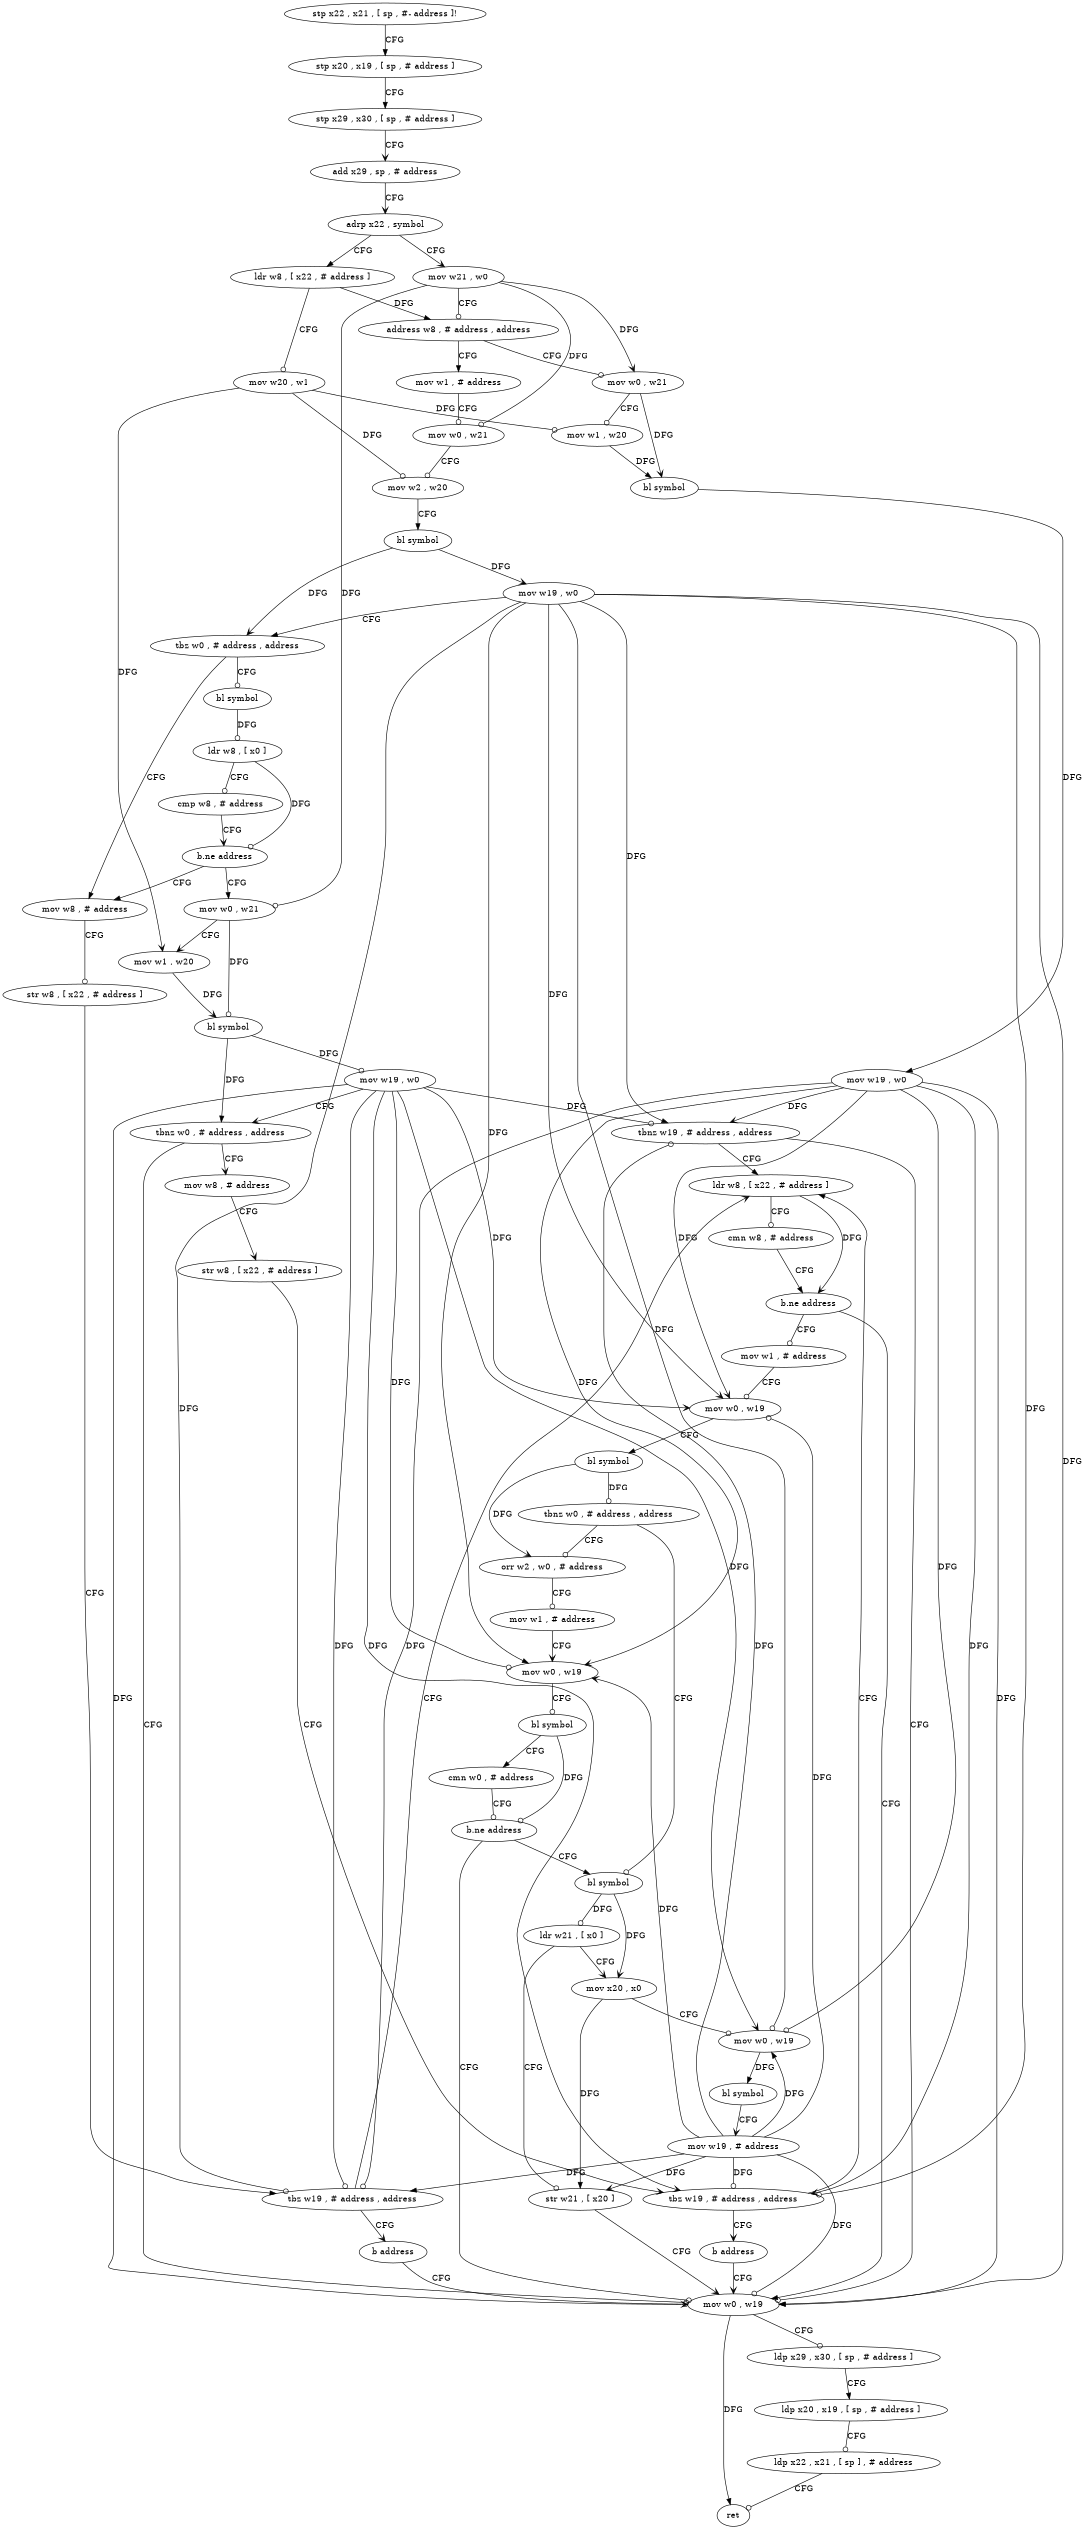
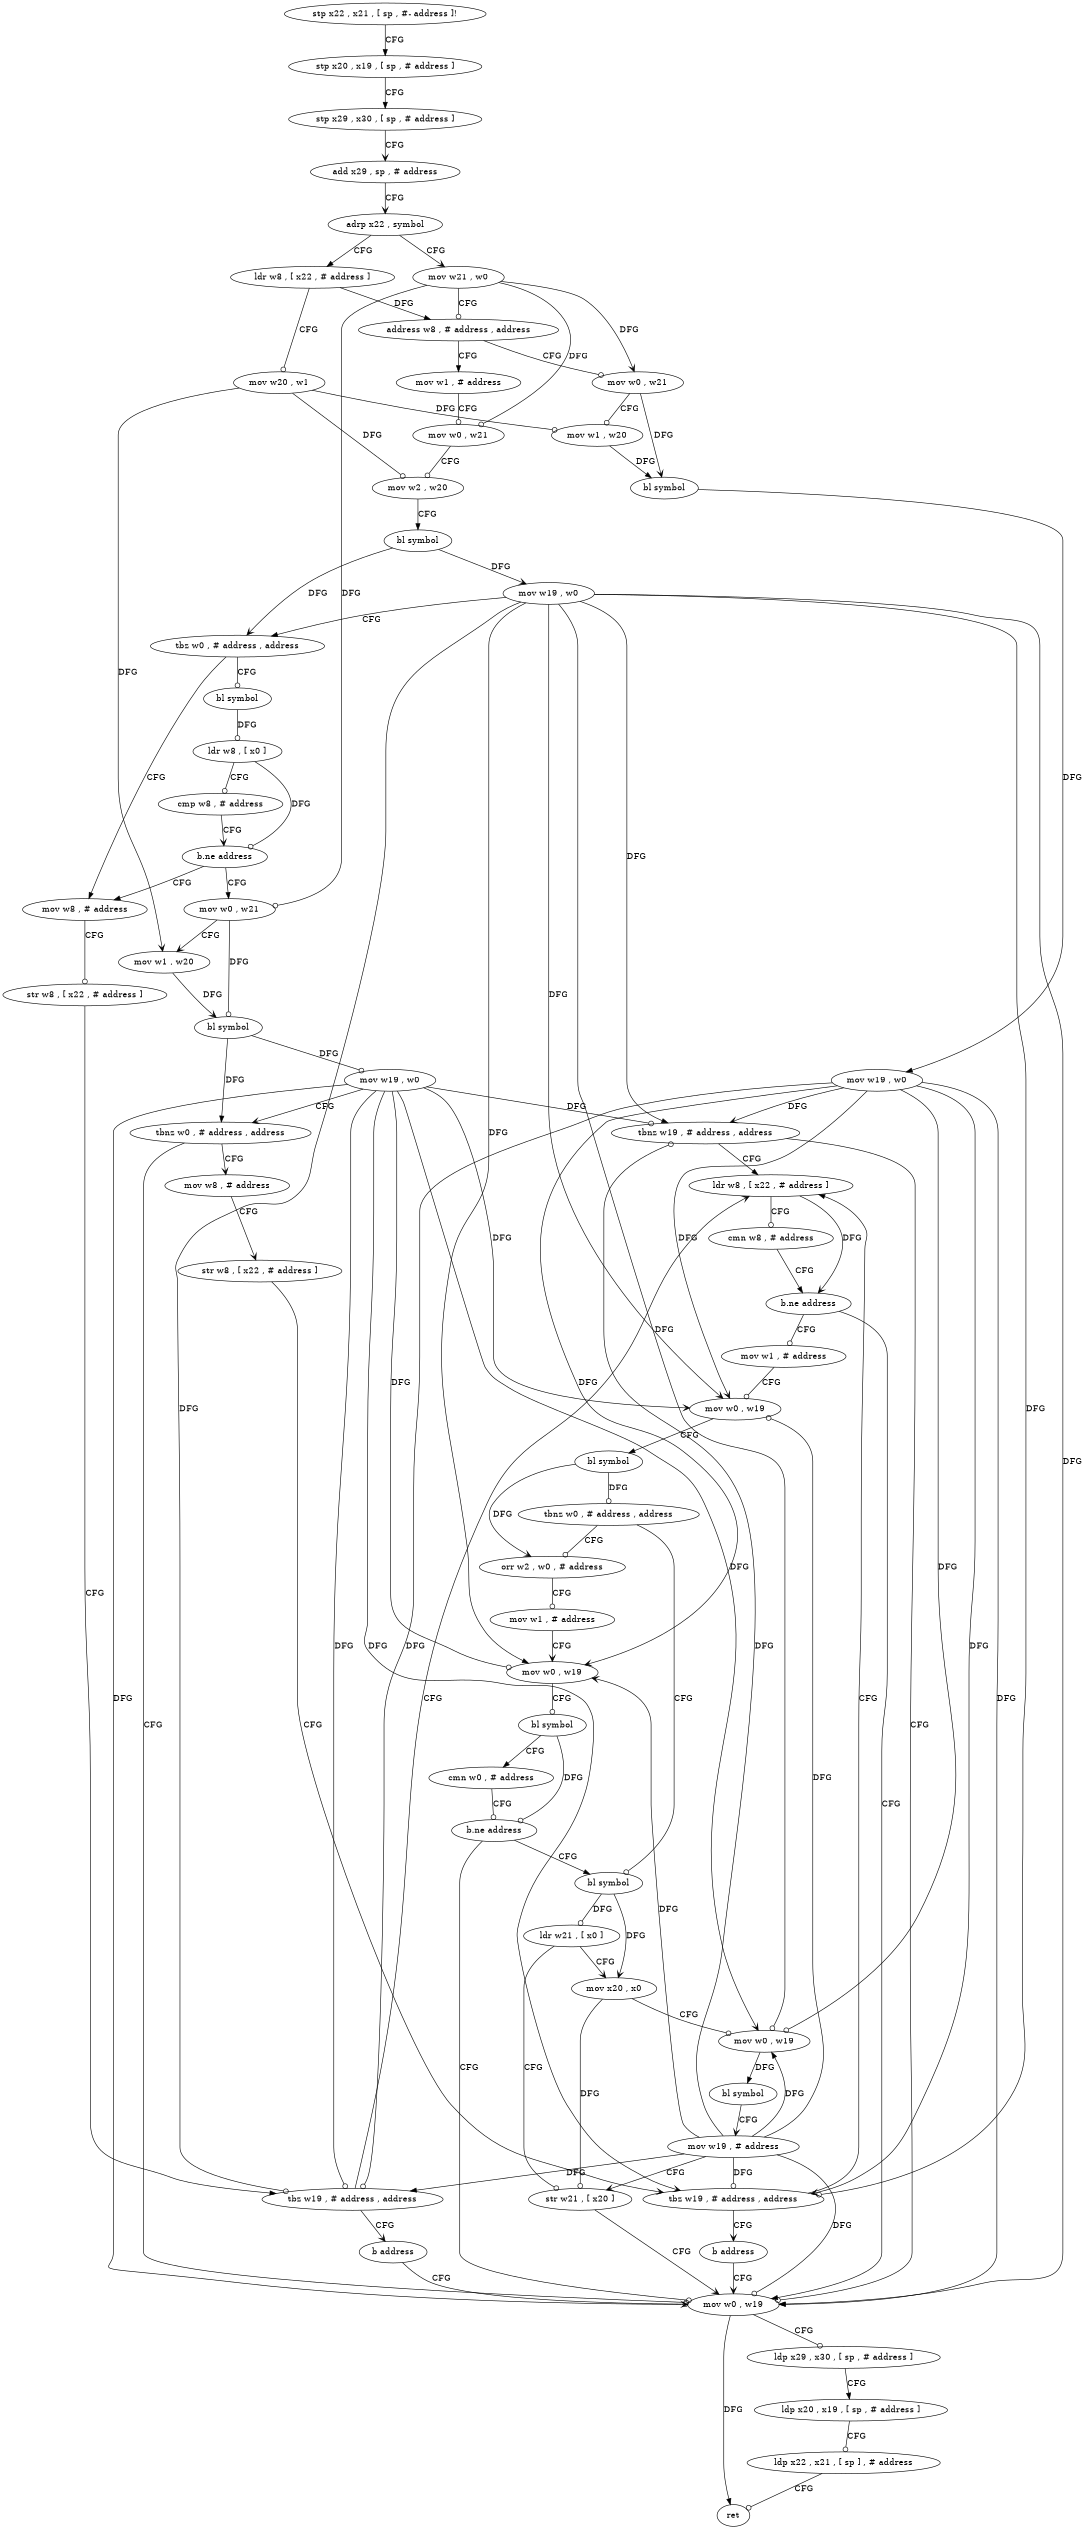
edge "mov x20 , x0" -> "str w21 , [ x20 ]": arrowhead normal -> odot
edge "mov w19 , # address" -> "str w21 , [ x20 ]": label "DFG" -> "CFG"
